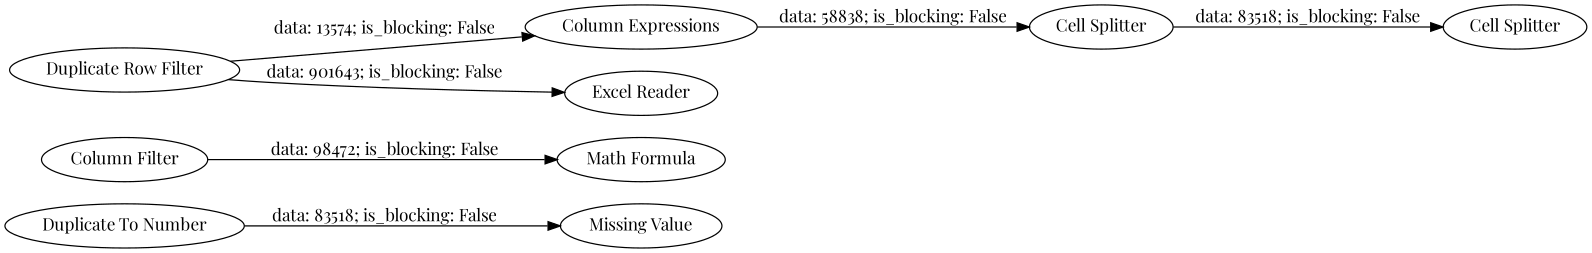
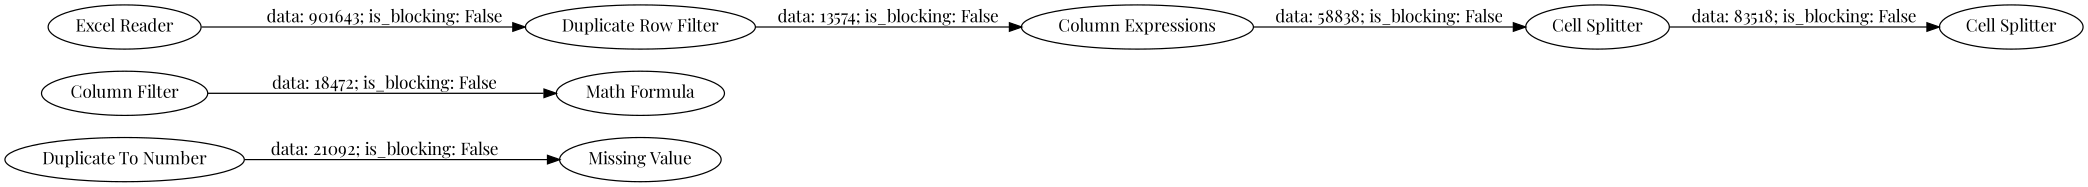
edge "Duplicate Row Filter" -> "Excel Reader": reversed
edge "Column Filter" -> "Math Formula": label "data: 98472; is_blocking: False" -> "data: 18472; is_blocking: False"
edge "Duplicate To Number" -> "Missing Value": label "data: 83518; is_blocking: False" -> "data: 21092; is_blocking: False"
